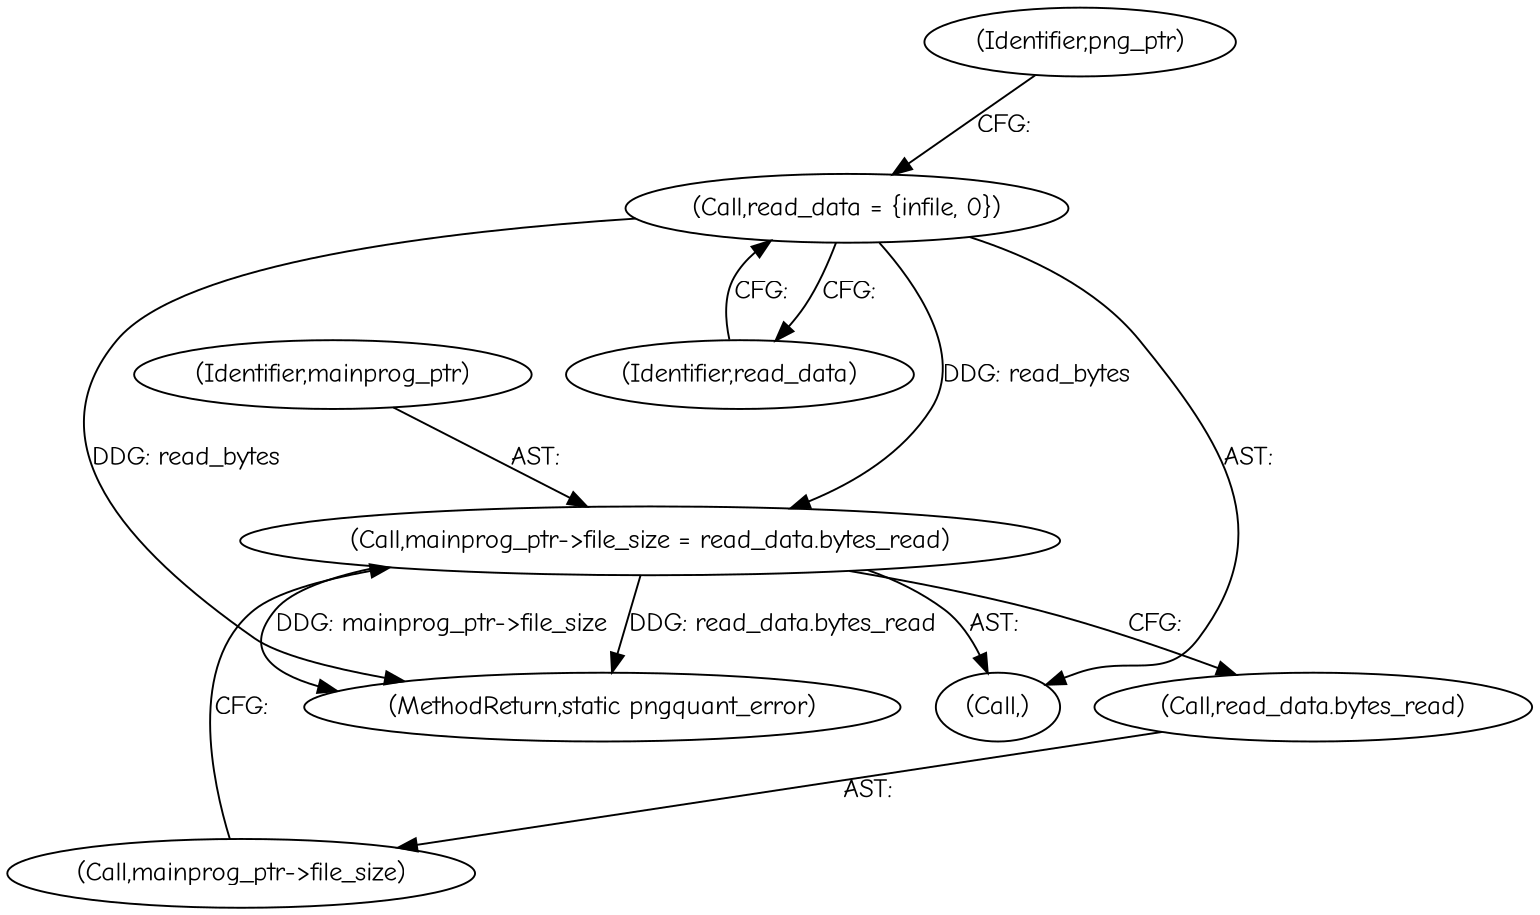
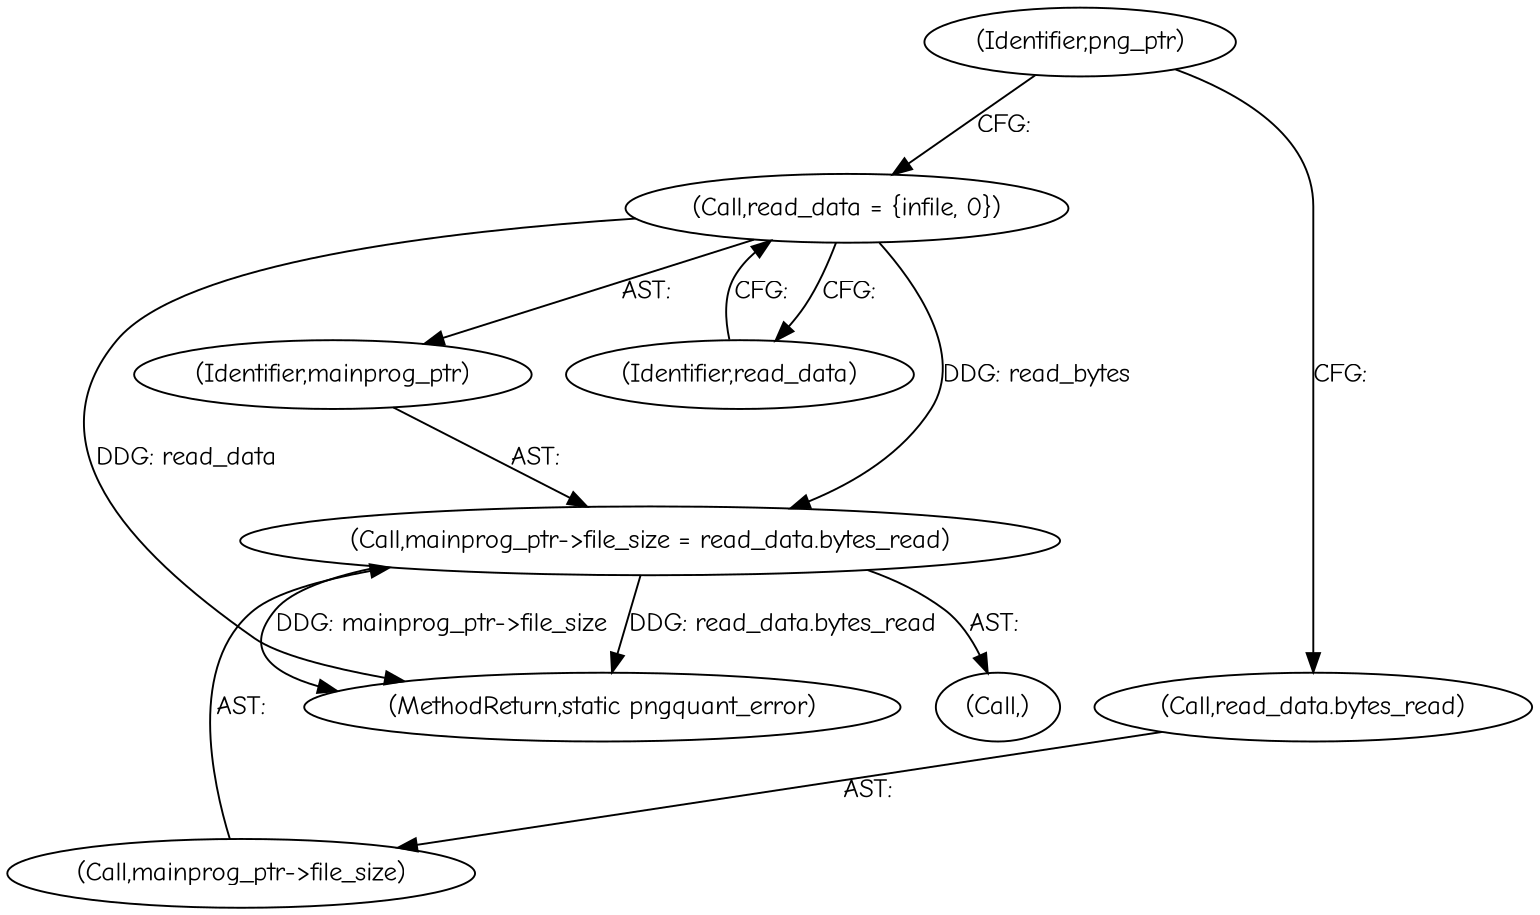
edge "(Call,read_data = {infile, 0})" -> "(Call,)": now "(Call,read_data = {infile, 0})" -> "(Identifier,mainprog_ptr)"
edge "(Call,read_data = {infile, 0})" -> "(MethodReturn,static pngquant_error)": label "DDG: read_bytes" -> "DDG: read_data"
edge "(Call,mainprog_ptr->file_size = read_data.bytes_read)" -> "(Call,read_data.bytes_read)": now "(Identifier,png_ptr)" -> "(Call,read_data.bytes_read)"
edge "(Call,mainprog_ptr->file_size)" -> "(Call,mainprog_ptr->file_size = read_data.bytes_read)": label "CFG: " -> "AST: "
